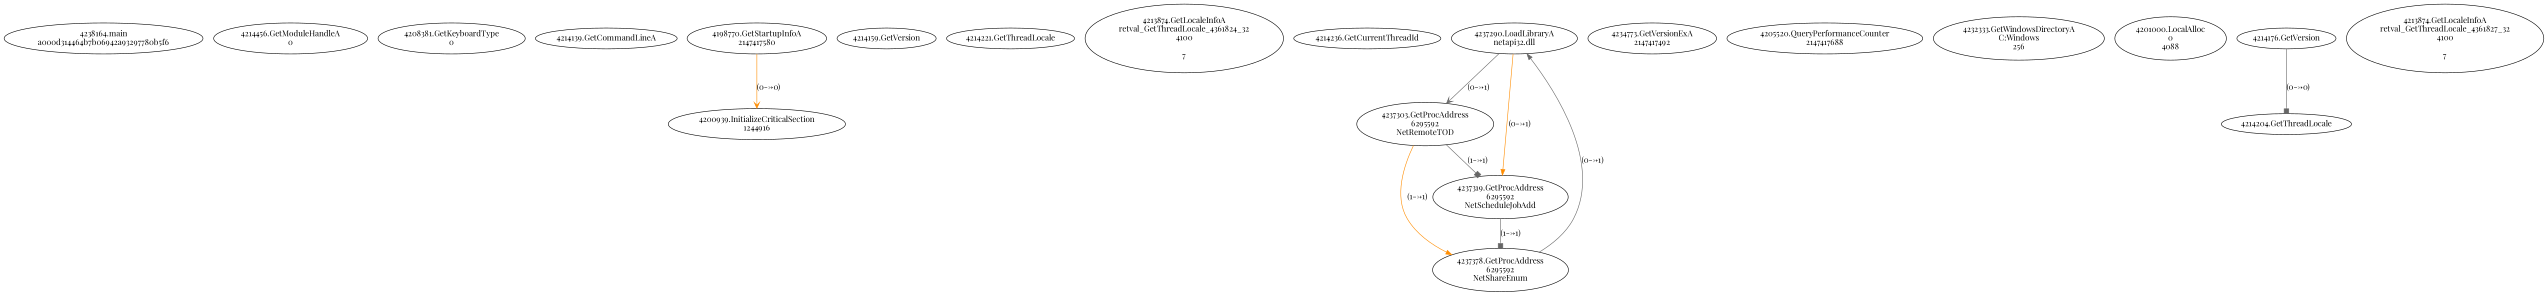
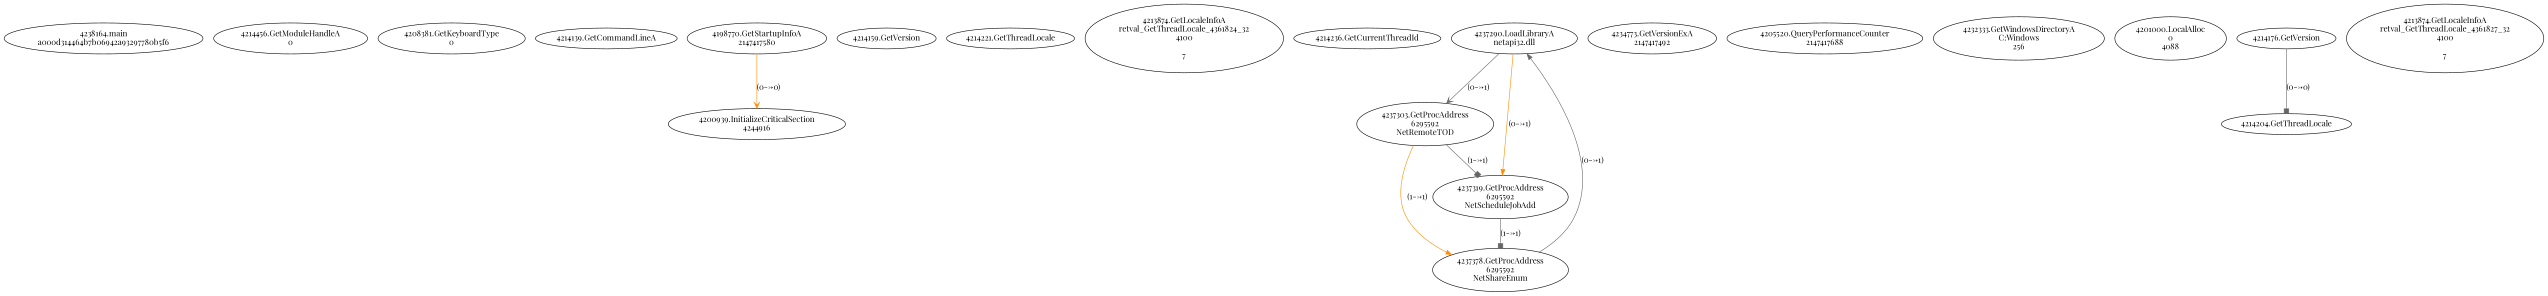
node "4200939.InitializeCriticalSection 1244916": label "4200939.InitializeCriticalSection 1244916" -> "4200939.InitializeCriticalSection 4244916"
